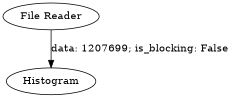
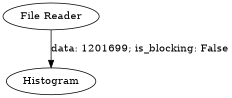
edge "File Reader" -> "Histogram": label "data: 1207699; is_blocking: False" -> "data: 1201699; is_blocking: False"
